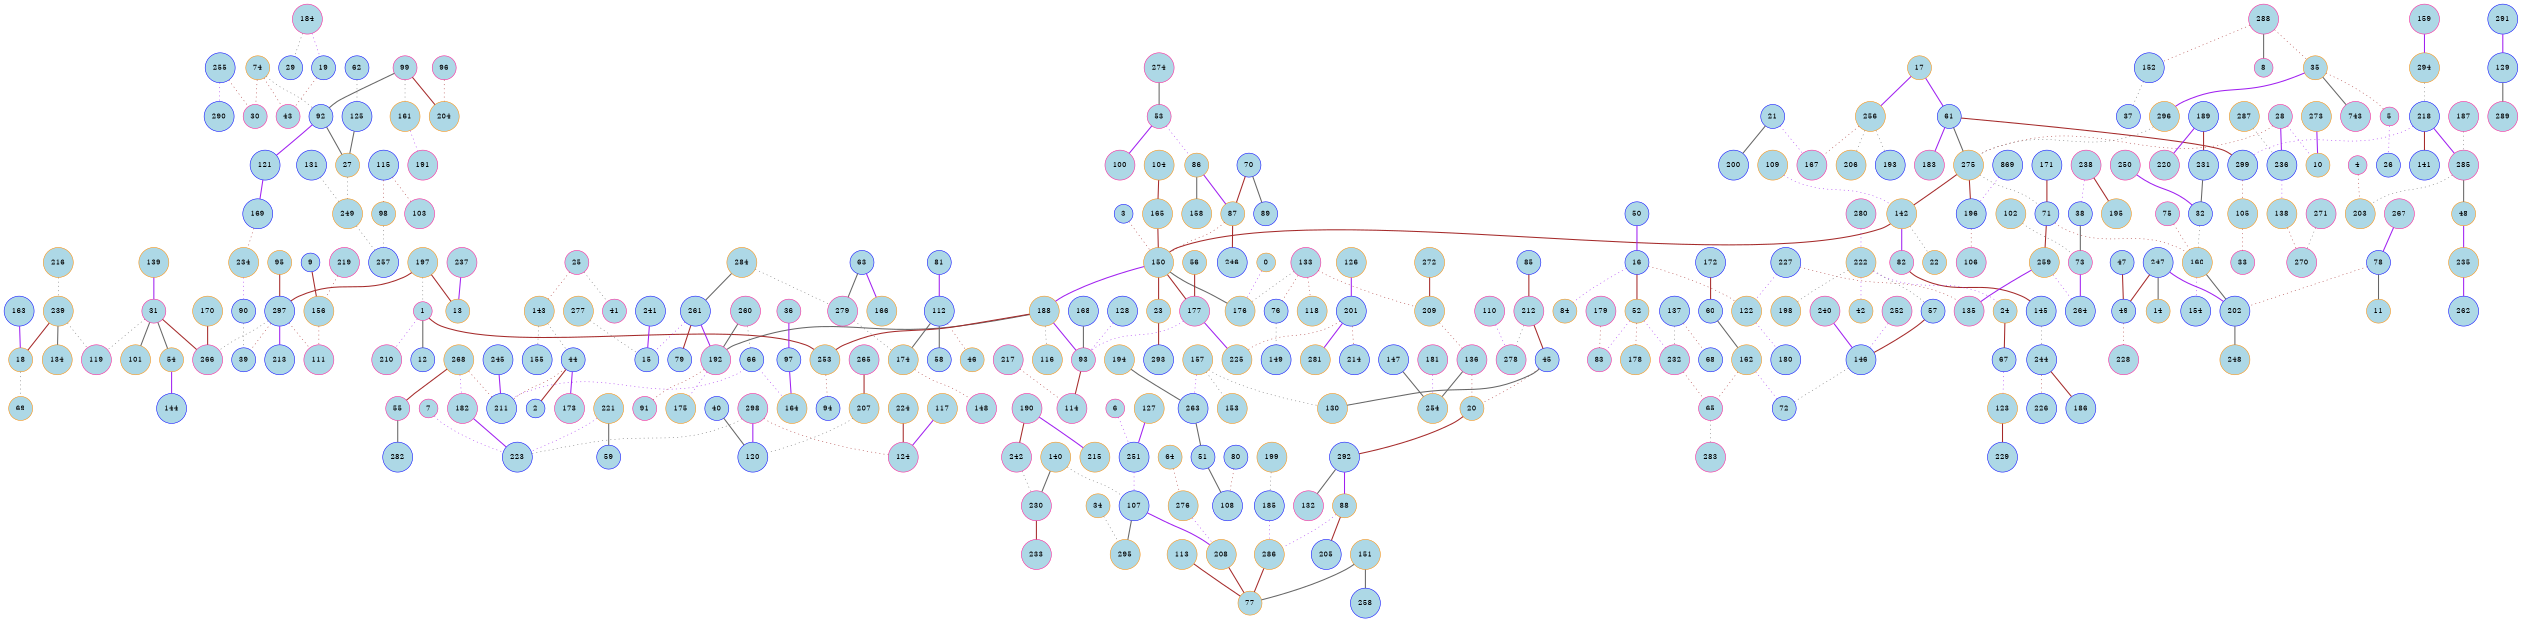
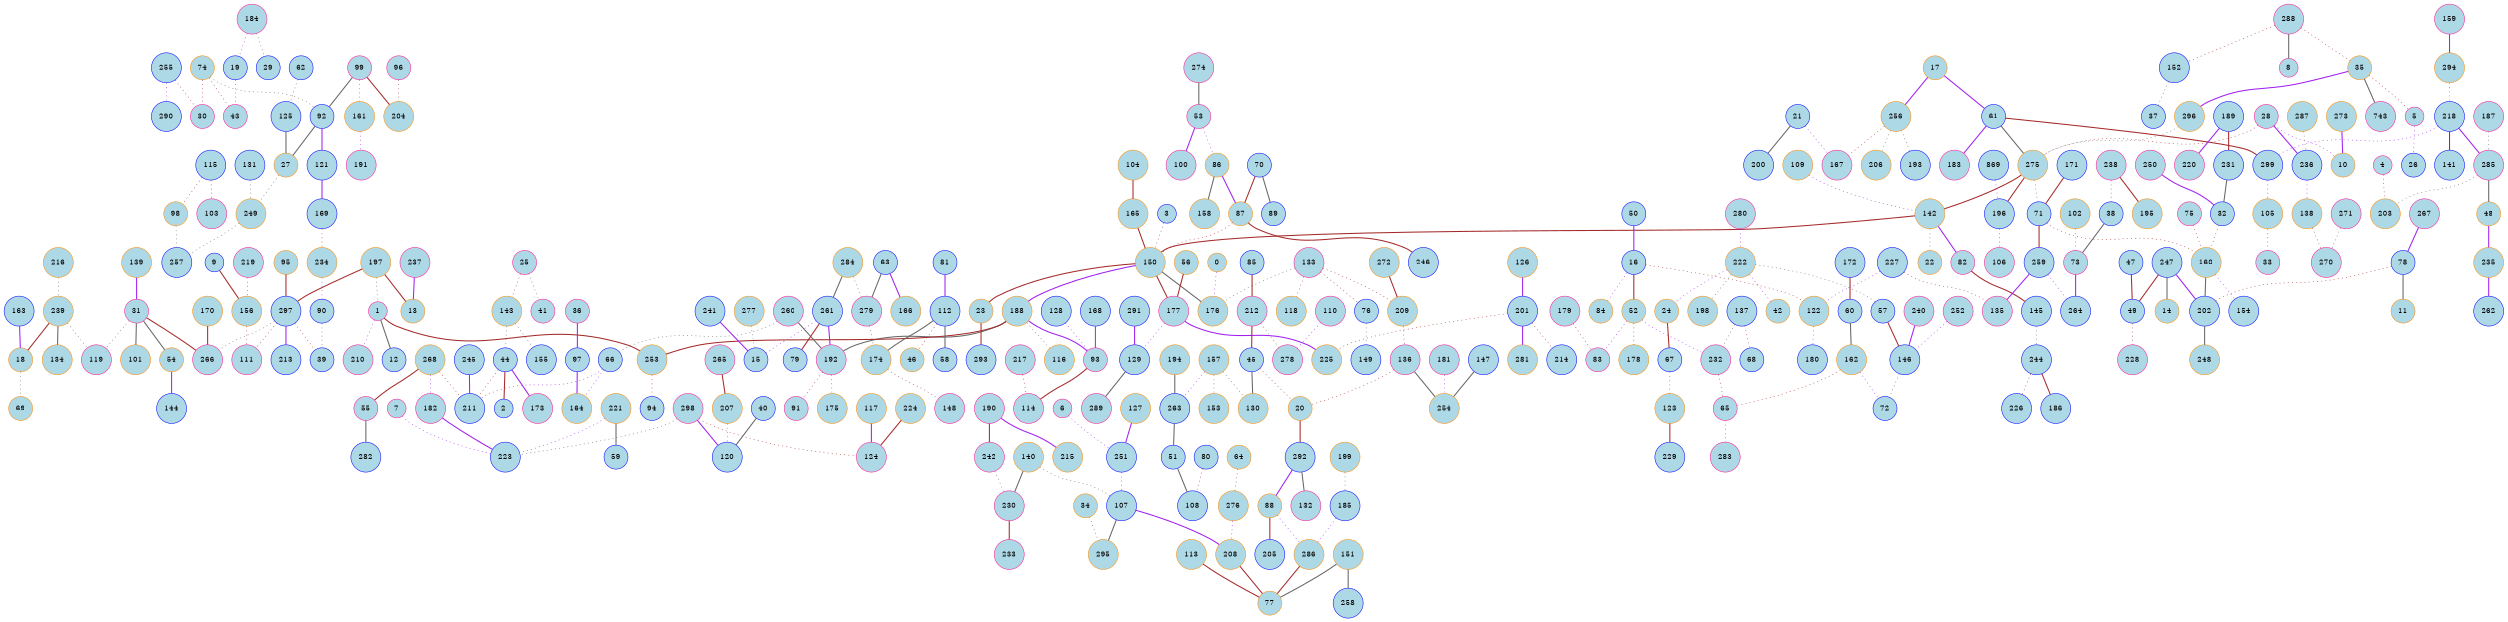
node "259": color darkorange -> blue
edge "177" -- "93": now "177" -- "129"
